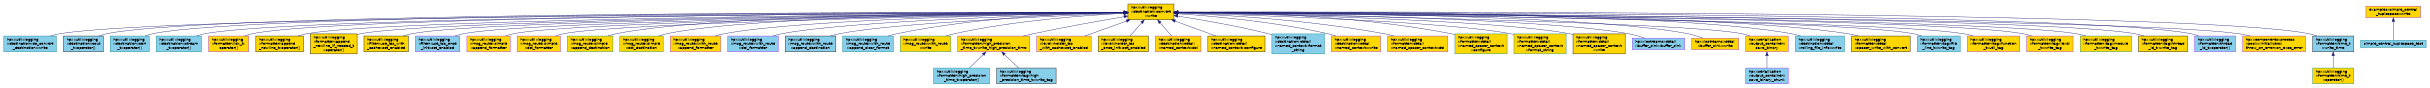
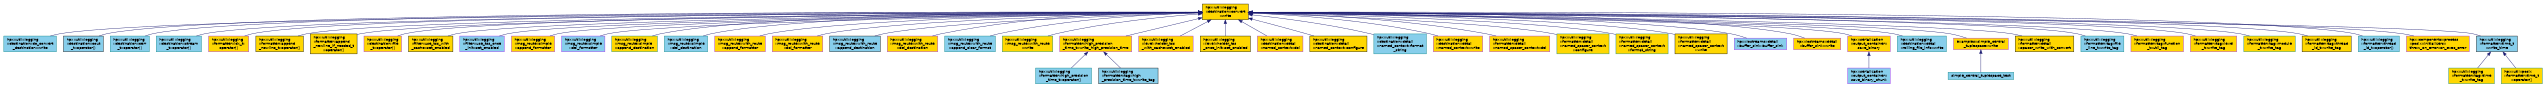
edge "examples::simple_central _tuplespace::write" -> "hpx::util::logging ::destination::convert ::write": added
node "hpx::util::logging ::destination::file _t::operator()": added
node "hpx::util::logging ::msg_route::simple ::del_formatter": fillcolor gold -> skyblue
node "hpx::util::logging ::msg_route::simple ::del_destination": fillcolor gold -> skyblue
node "hpx::util::logging ::msg_route::with_route ::del_formatter": fillcolor skyblue -> gold
node "hpx::util::logging ::msg_route::with_route ::del_destination": added
node "hpx::util::logging ::formatter::thread _id_t::operator()": color purple -> teal
node "hpx::util::logging ::formatter::time_t ::operator()": label "hpx::util::logging ::formatter::time_t ::operator()" -> "hpx::util::posix ::formatter::time_t ::operator()"
node "hpx::util::logging ::formatter::tag::time _t::write_tag": added
